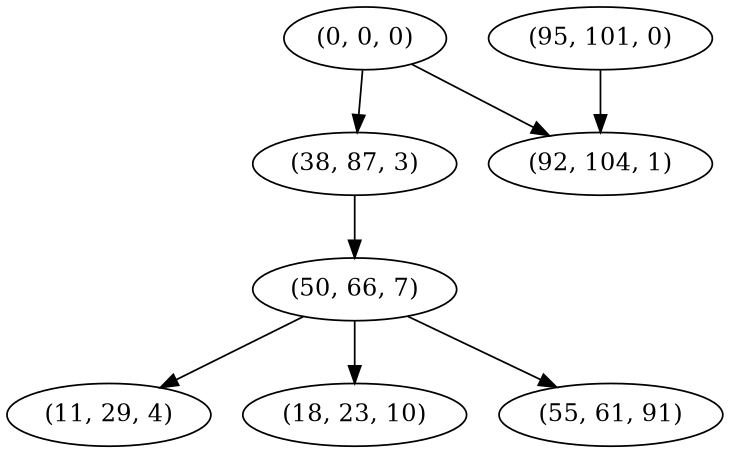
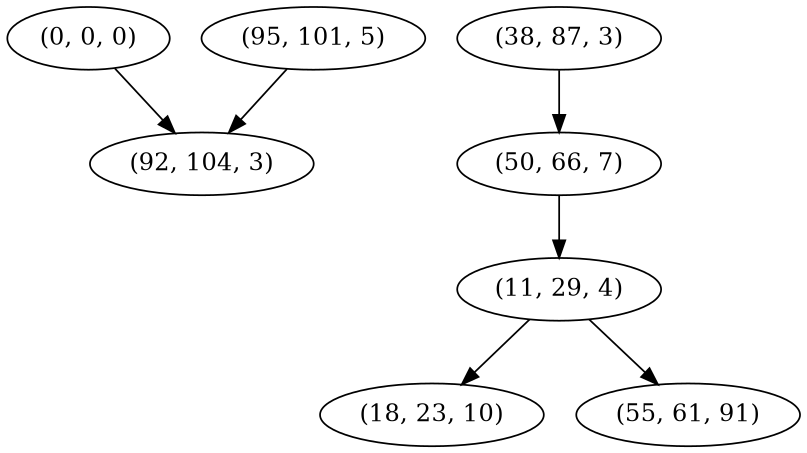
node "(95, 101, 0)": label "(95, 101, 0)" -> "(95, 101, 5)"
edge "(0, 0, 0)" -> "(38, 87, 3)": removed
node "(92, 104, 1)": label "(92, 104, 1)" -> "(92, 104, 3)"
edge "(50, 66, 7)" -> "(18, 23, 10)": now "(11, 29, 4)" -> "(18, 23, 10)"
edge "(50, 66, 7)" -> "(55, 61, 91)": now "(11, 29, 4)" -> "(55, 61, 91)"
